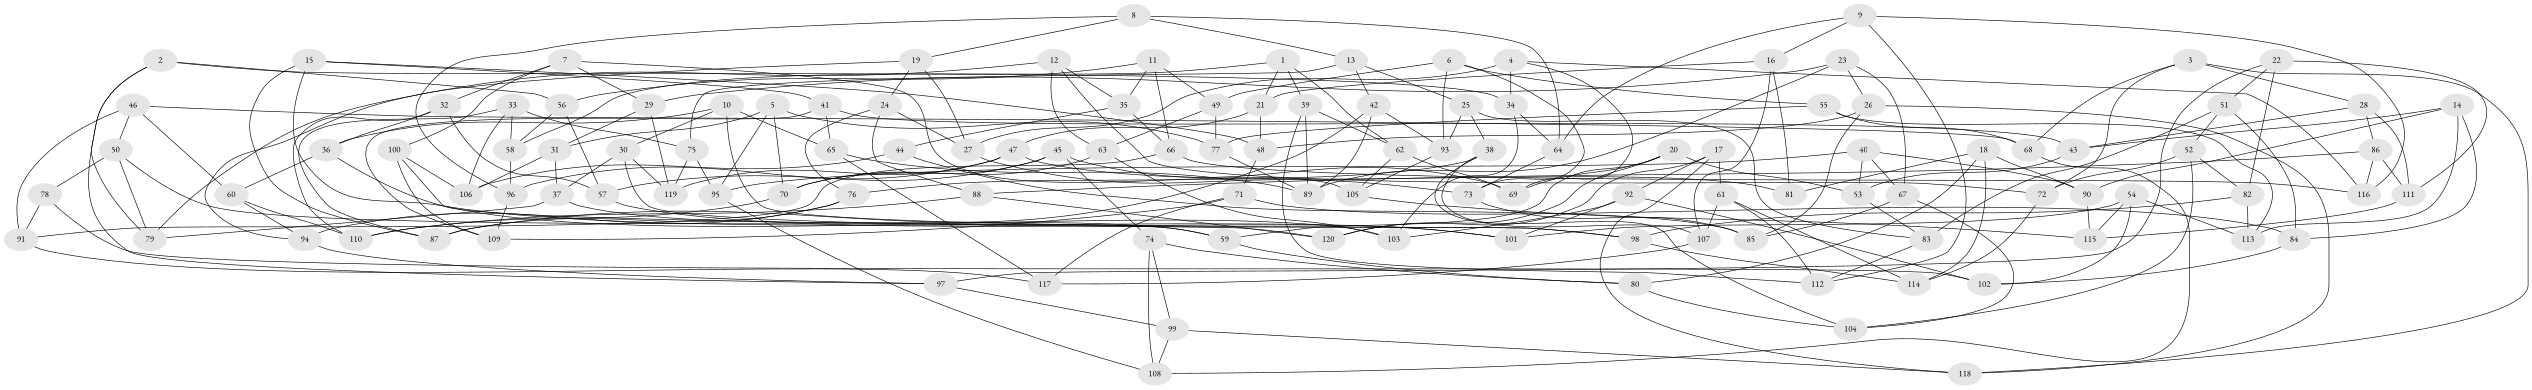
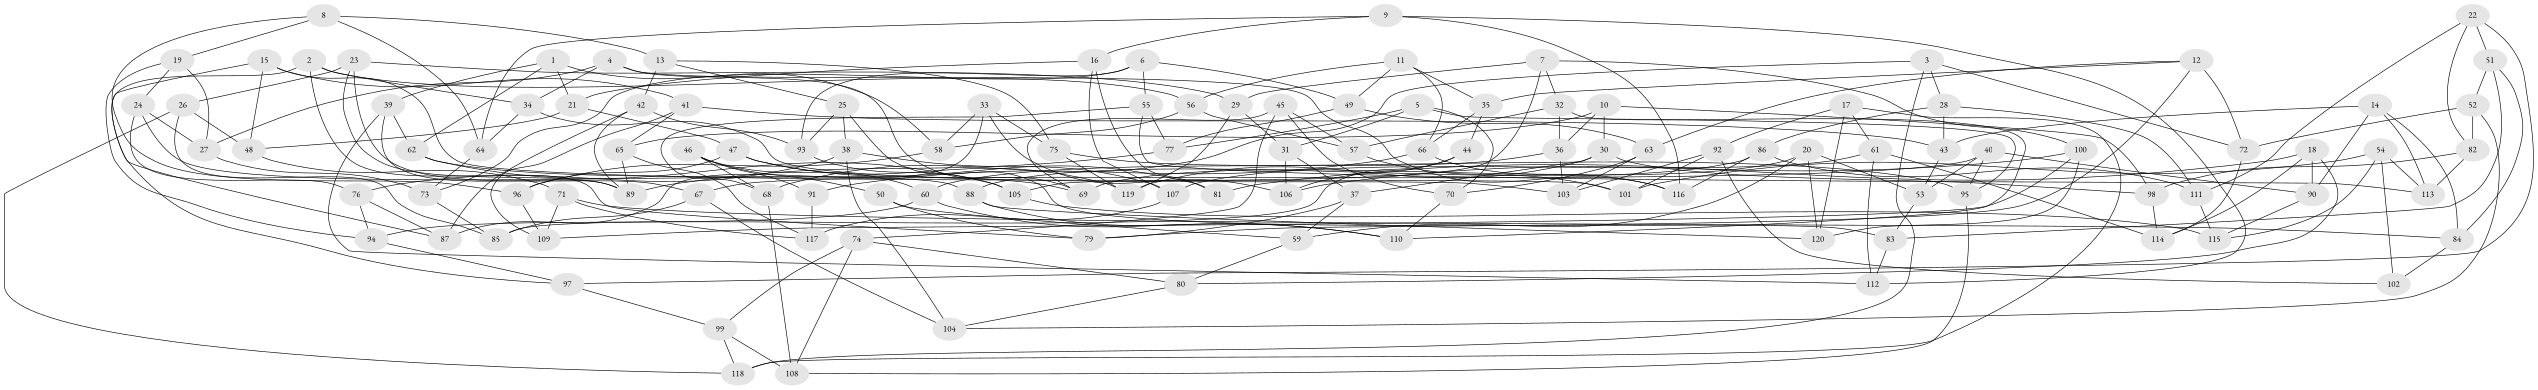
node "78": removed
